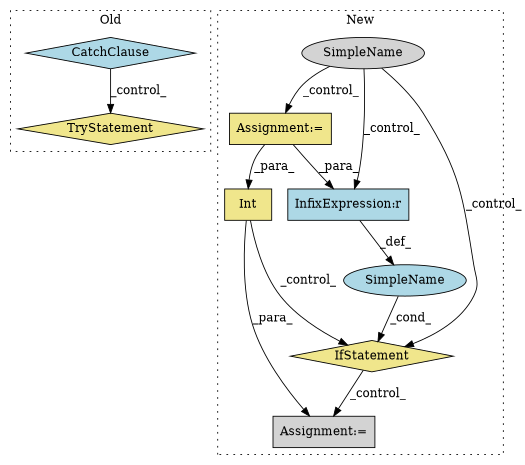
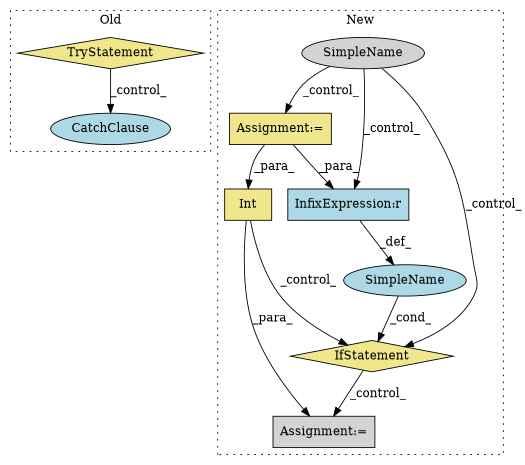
node "CatchClause": shape diamond -> ellipse
edge "CatchClause" -> "TryStatement": reversed
